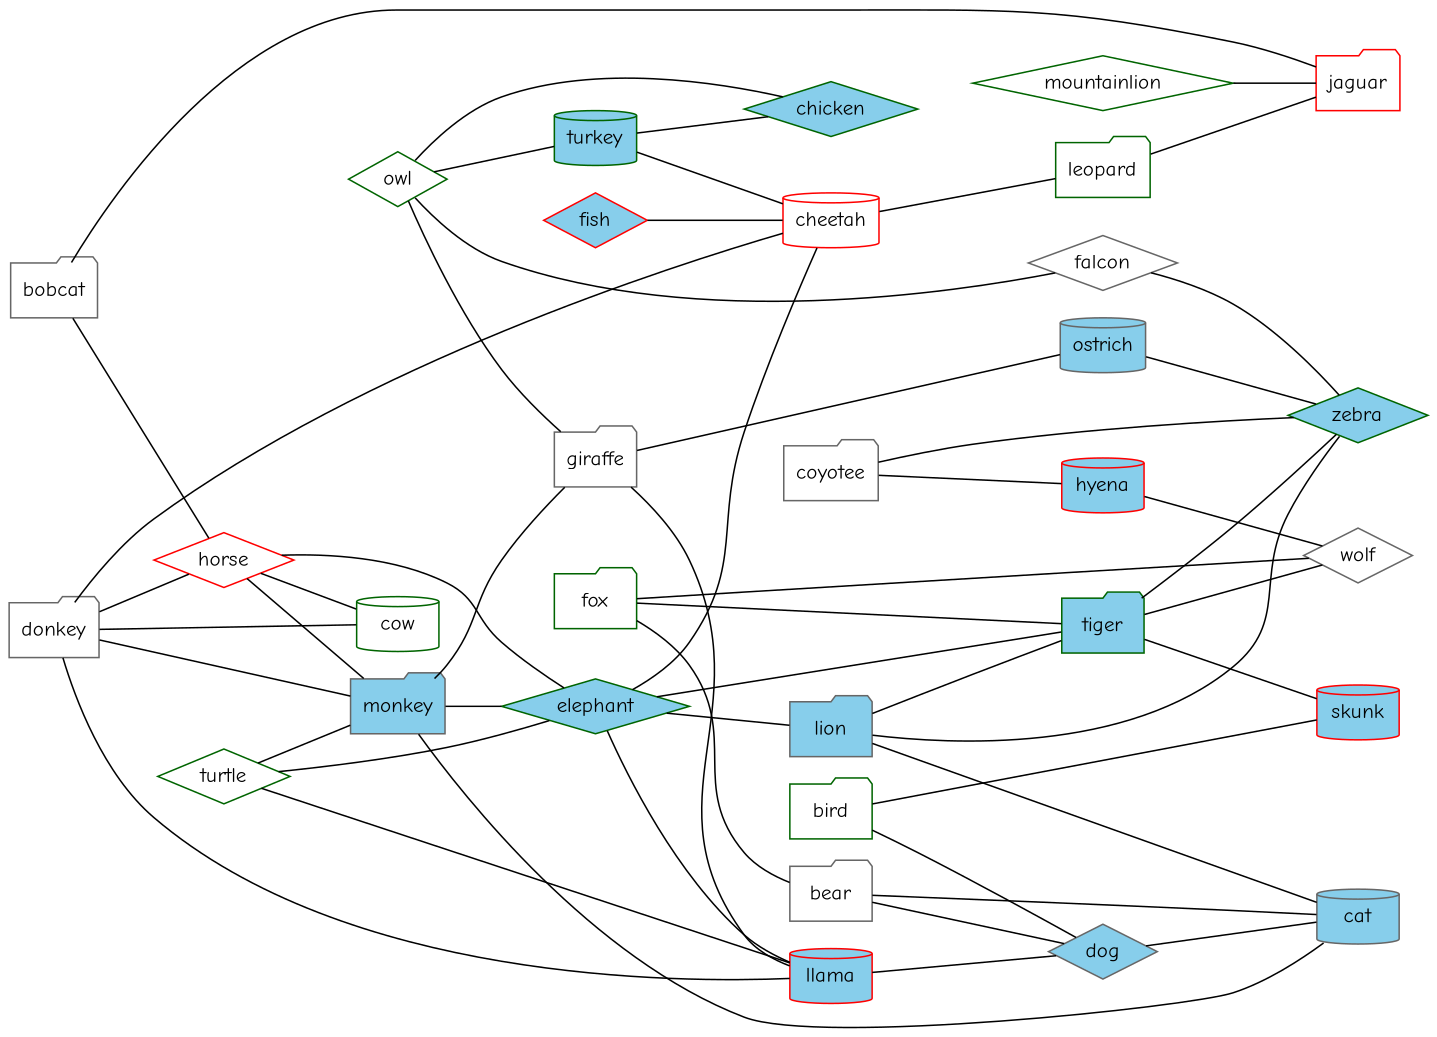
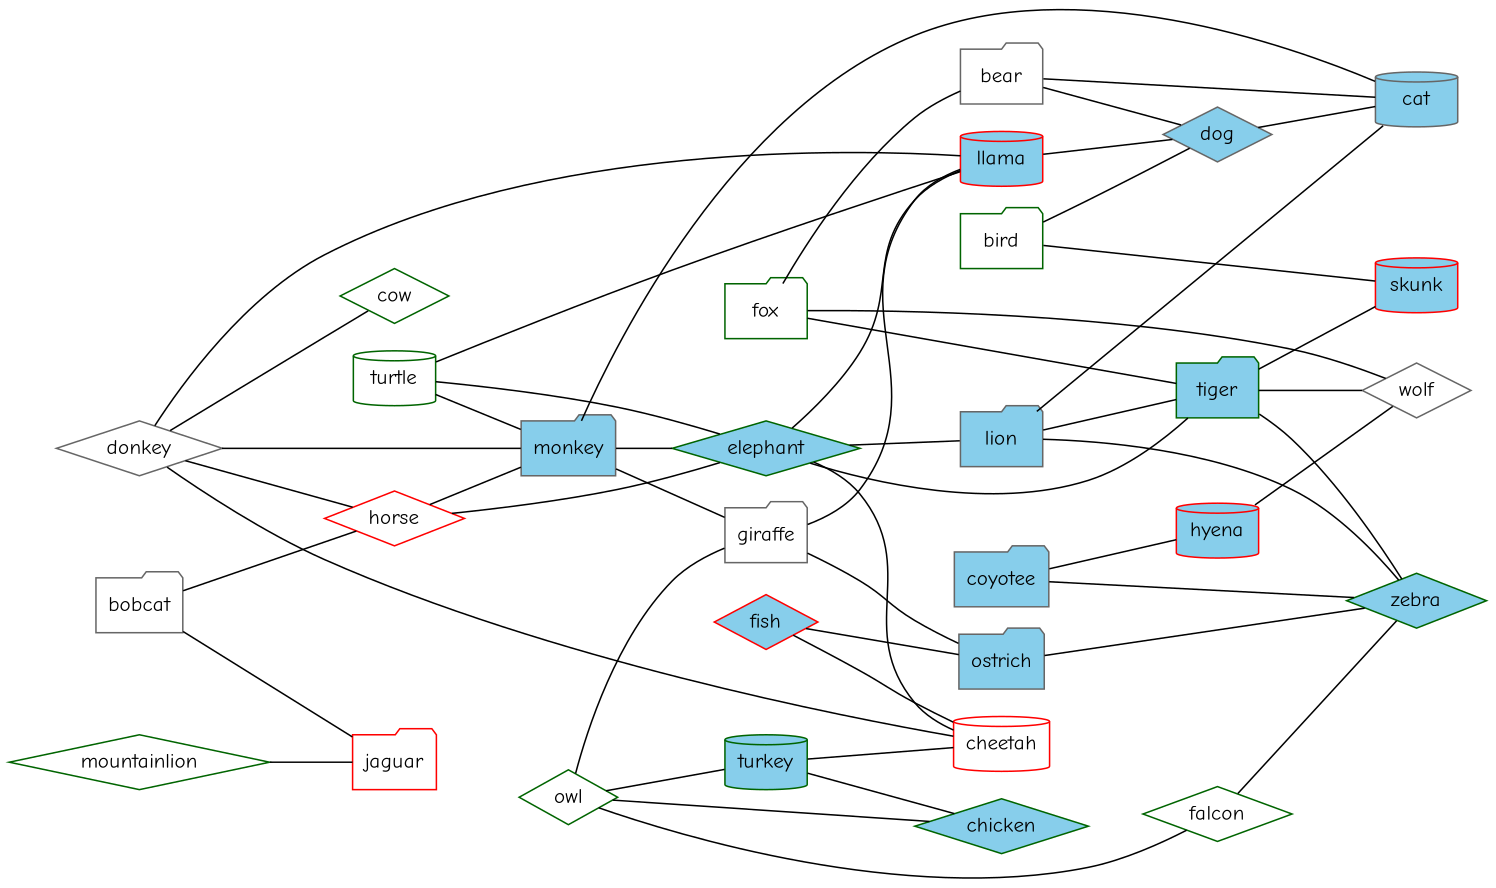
node "leopard": removed
node "falcon": color gray40 -> darkgreen
node "ostrich": shape cylinder -> folder
node "coyotee": fillcolor white -> skyblue
edge "horse" -- "cow": removed
node "cow": shape cylinder -> diamond
node "donkey": shape folder -> diamond
edge "fish" -- "ostrich": added
node "turtle": shape diamond -> cylinder
